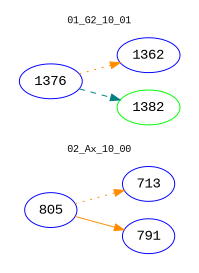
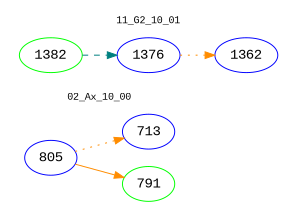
cluster "01_G2_10_01": label "01_G2_10_01" -> "11_G2_10_01"
edge "1376" -> "1382": reversed
node "791": color blue -> green
